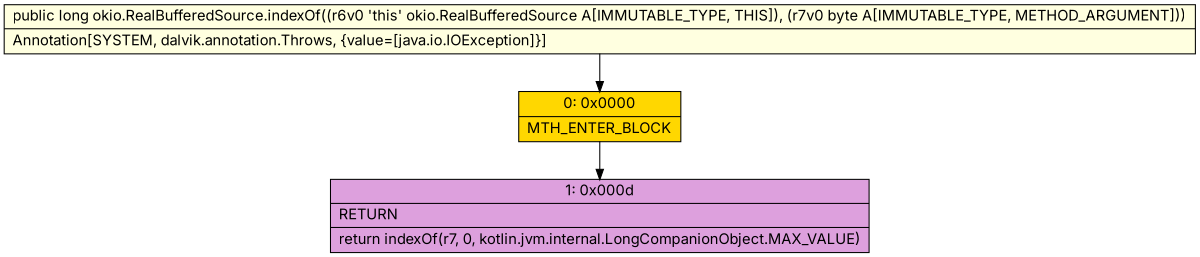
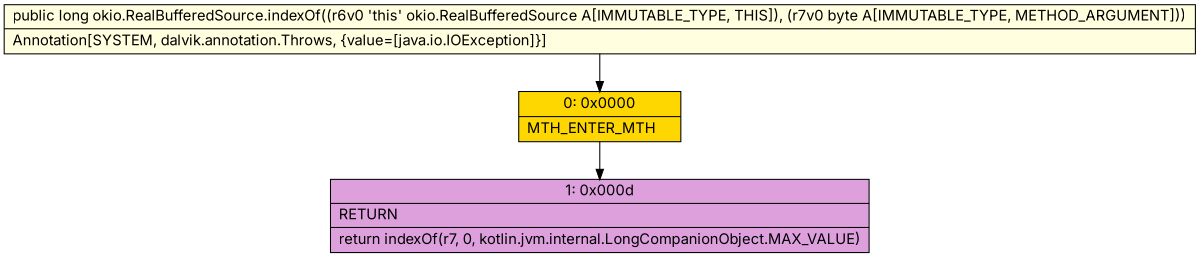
node "0: 0x0000": text "MTH_ENTER_BLOCK" -> "MTH_ENTER_MTH"
